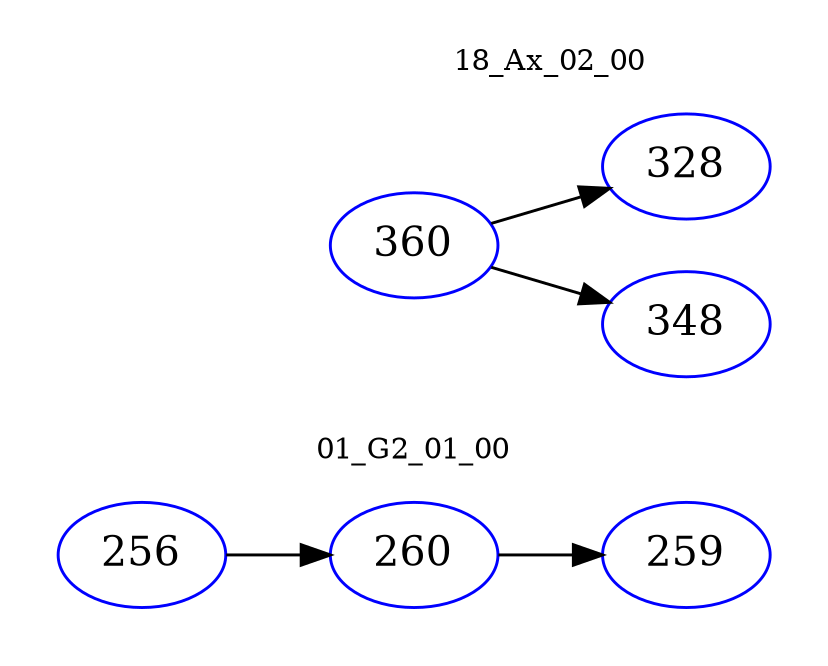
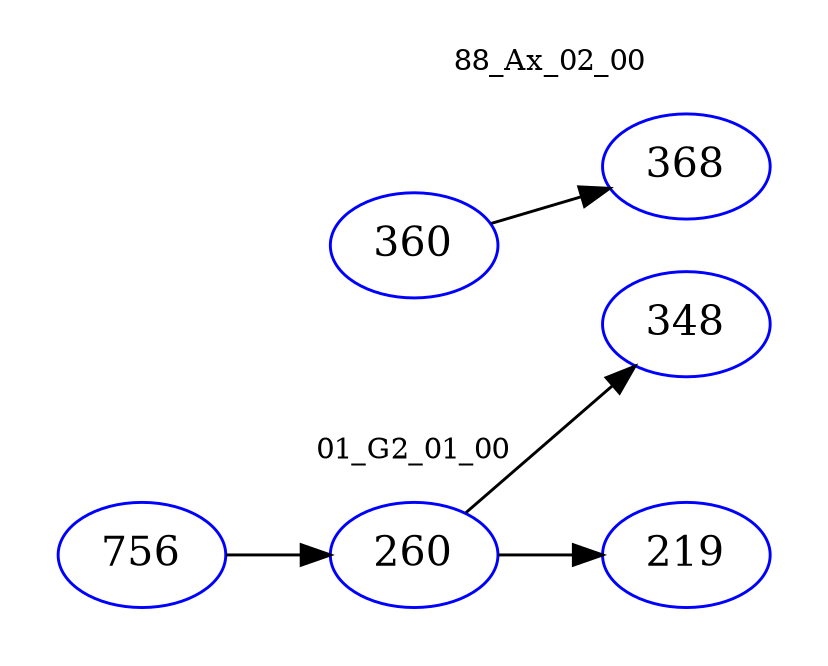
cluster "18_Ax_02_00": label "18_Ax_02_00" -> "88_Ax_02_00"
node "328": label "328" -> "368"
edge "360" -> "348": now "260" -> "348"
node "256": label "256" -> "756"
node "259": label "259" -> "219"
